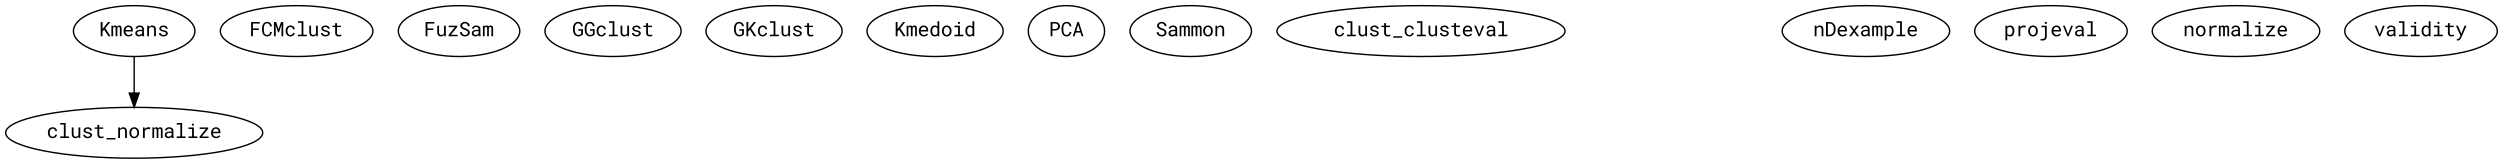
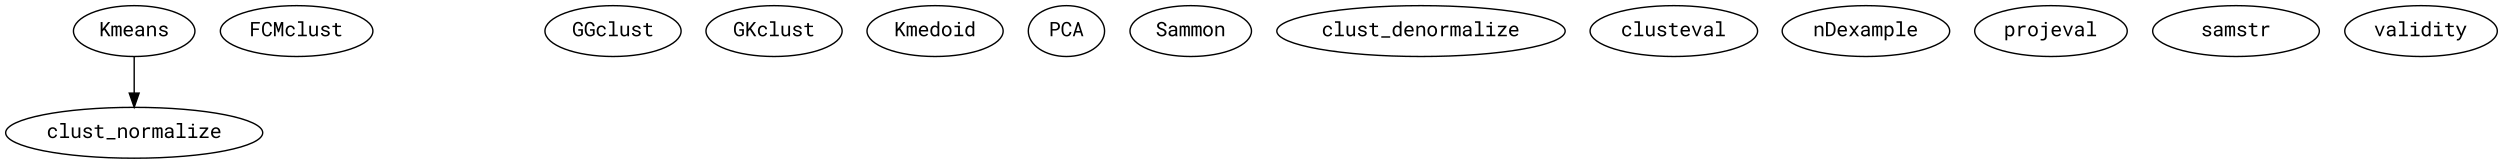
node "FuzSam": removed
node "clust_clusteval": label "clust_clusteval" -> "clust_denormalize"
node "clusteval": added
node "normalize": label "normalize" -> "samstr"
